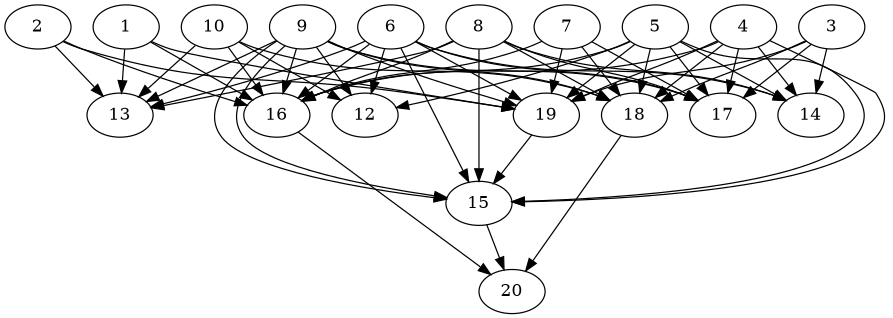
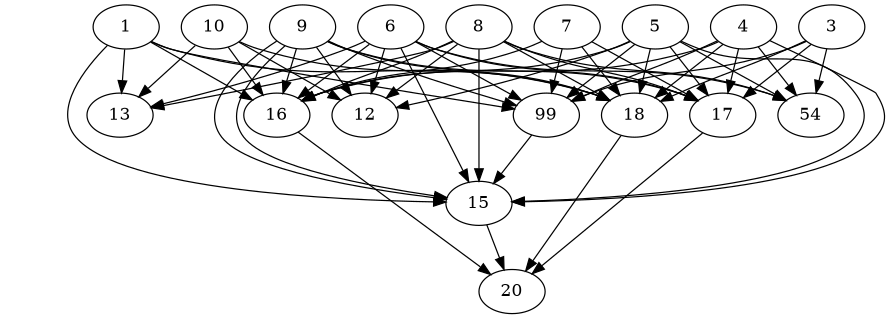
node "2": removed
edge "8" -> "12": added
edge "9" -> "13": removed
edge "1" -> "18": added
node "19": label "19" -> "99"
node "14": label "14" -> "54"
edge "1" -> "15": added
edge "17" -> "20": added
